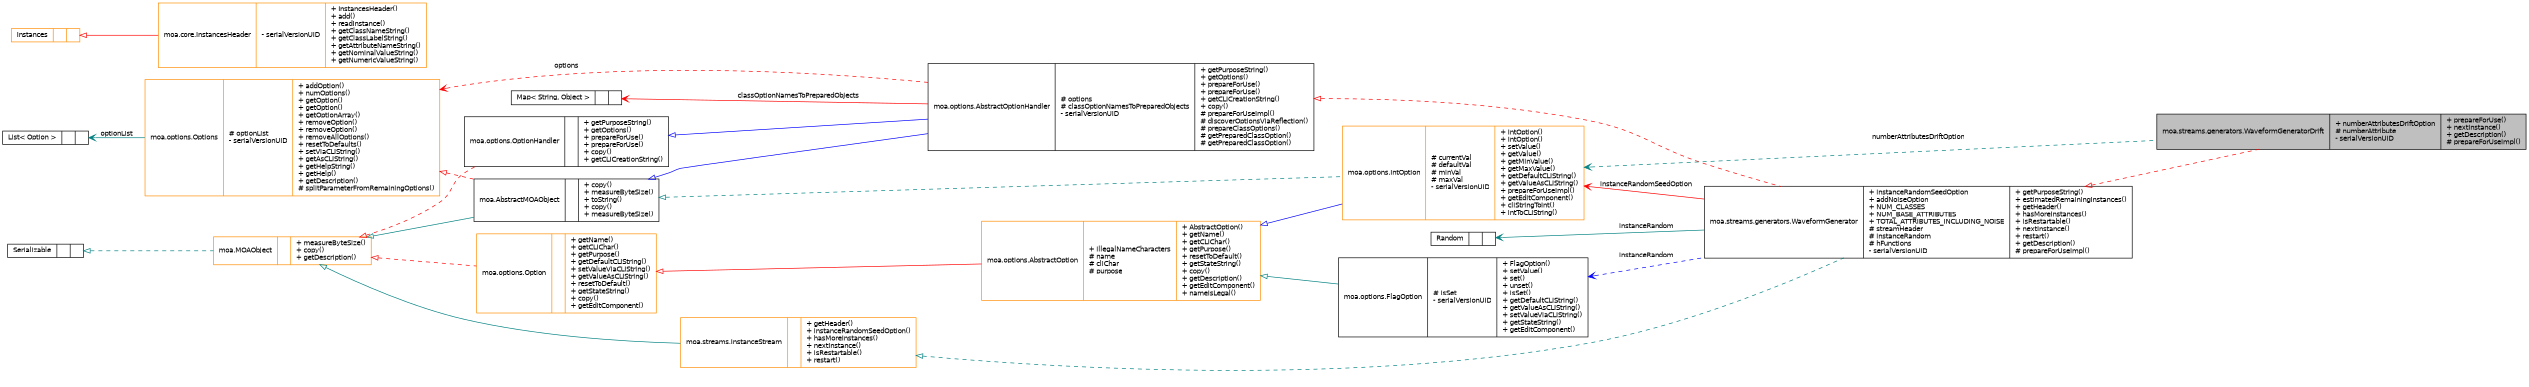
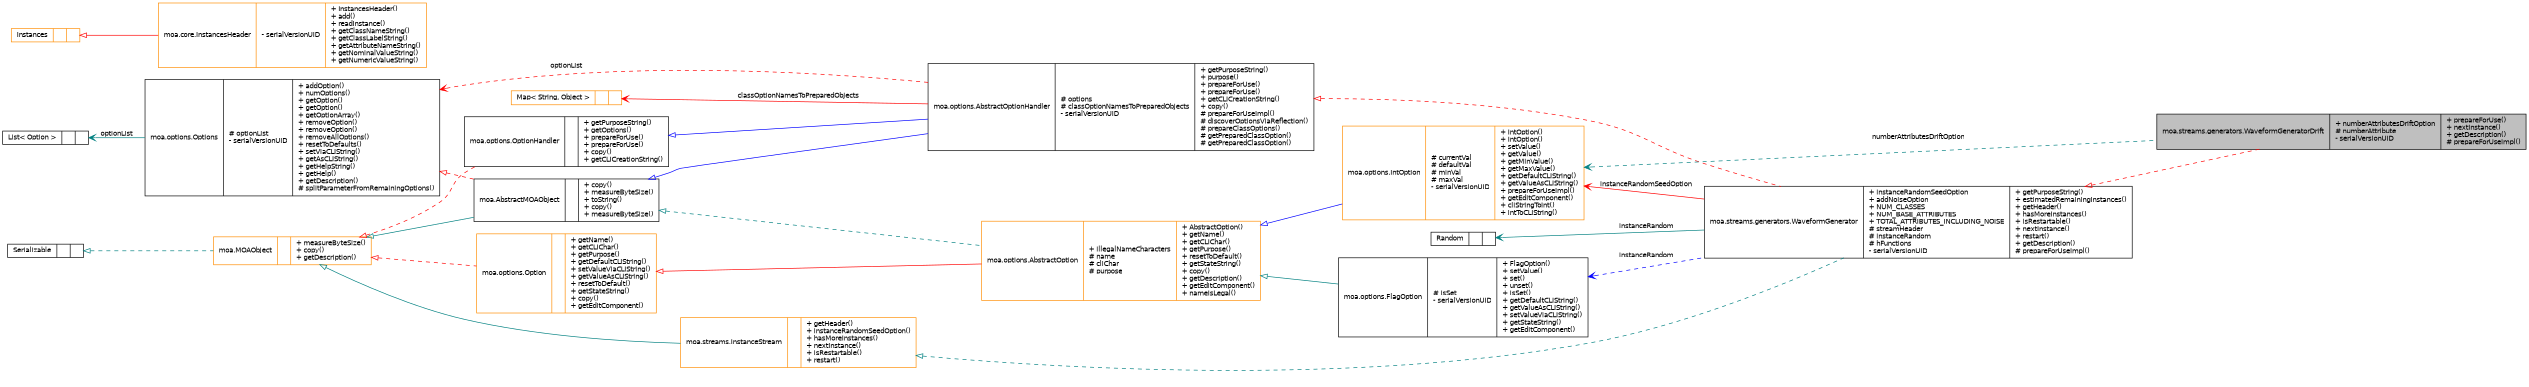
edge "moa.options.AbstractOptionHandler" -> "moa.options.Options": label "options" -> "optionList"
node "moa.options.AbstractOptionHandler": text "+ getOptions()" -> "+ purpose()"
node "Map< String, Object >": color black -> darkorange
node "moa.options.Options": color darkorange -> black
edge "moa.options.IntOption" -> "moa.AbstractMOAObject": now "moa.options.AbstractOption" -> "moa.AbstractMOAObject"
